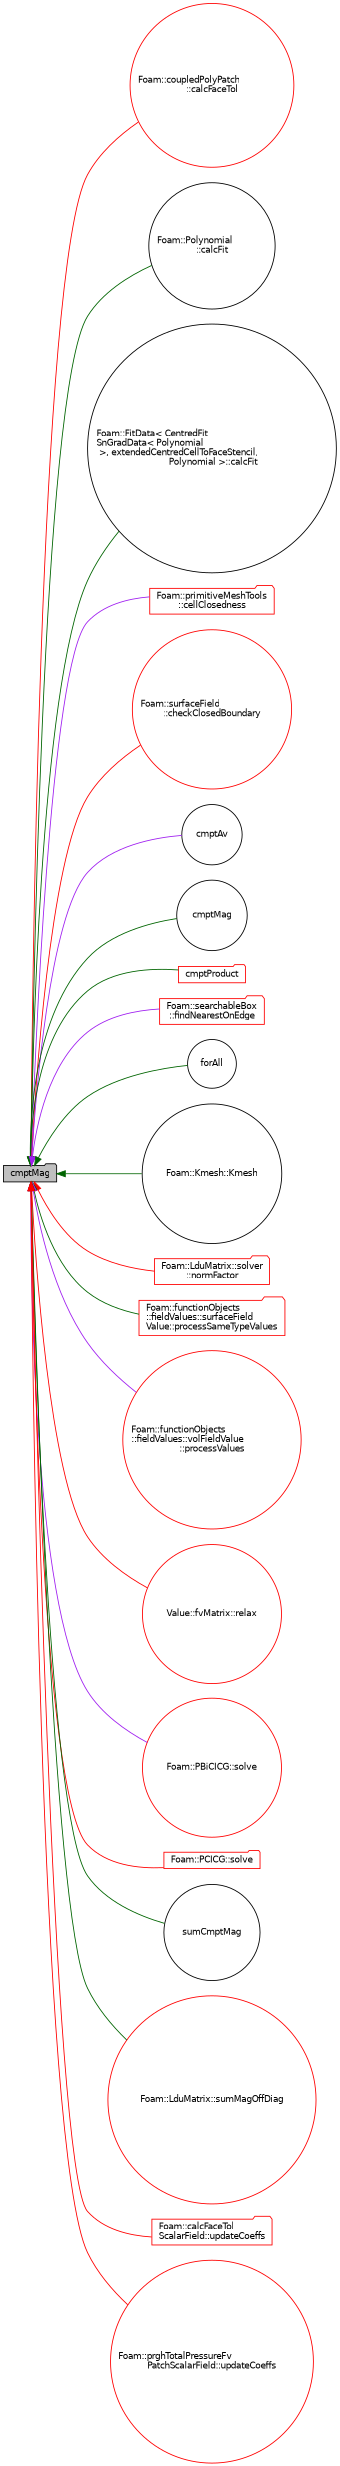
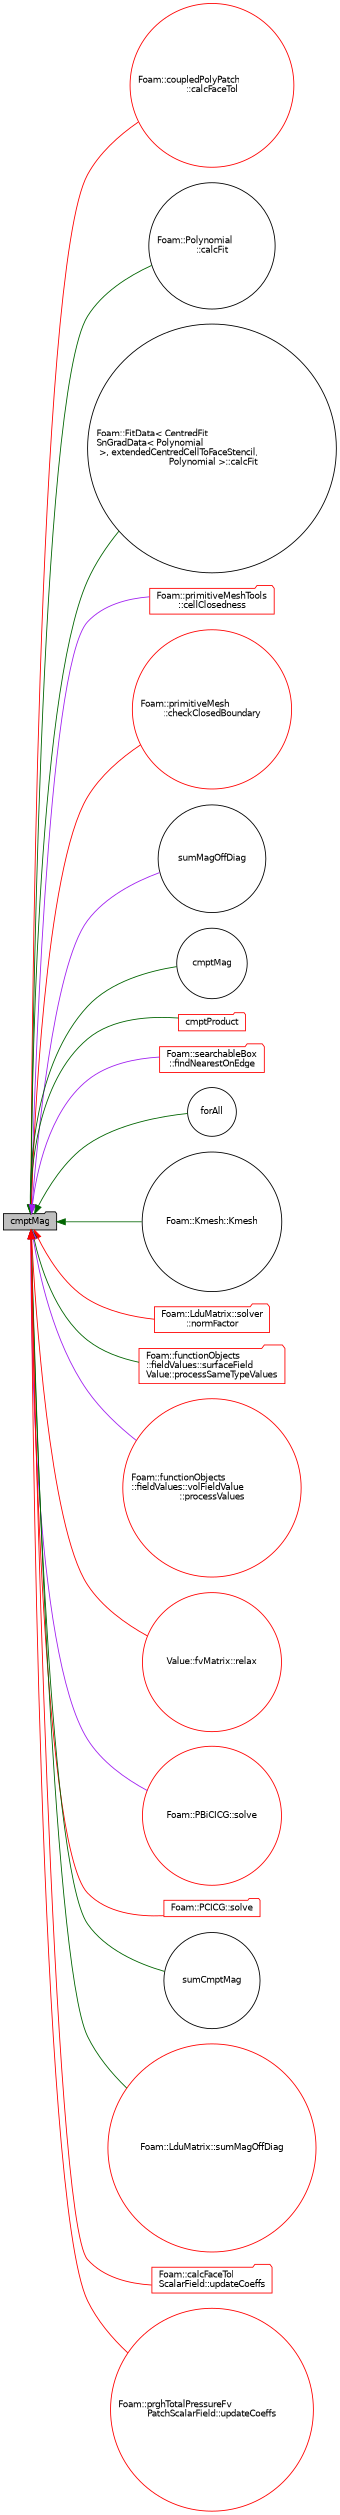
node "Foam::surfaceField ::checkClosedBoundary": label "Foam::surfaceField ::checkClosedBoundary" -> "Foam::primitiveMesh ::checkClosedBoundary"
node "cmptAv": label "cmptAv" -> "sumMagOffDiag"
